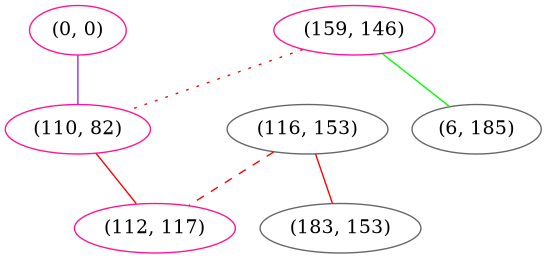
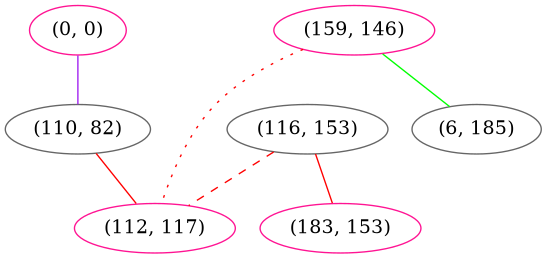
edge "(159, 146)" -- "(110, 82)": now "(159, 146)" -- "(112, 117)"
node "(110, 82)": color deeppink -> gray40
node "(183, 153)": color gray40 -> deeppink
